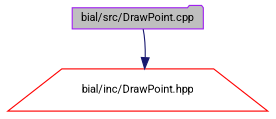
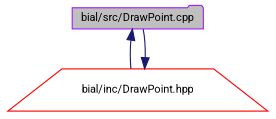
edge "bial/inc/DrawPoint.hpp" -> "bial/src/DrawPoint.cpp": added
